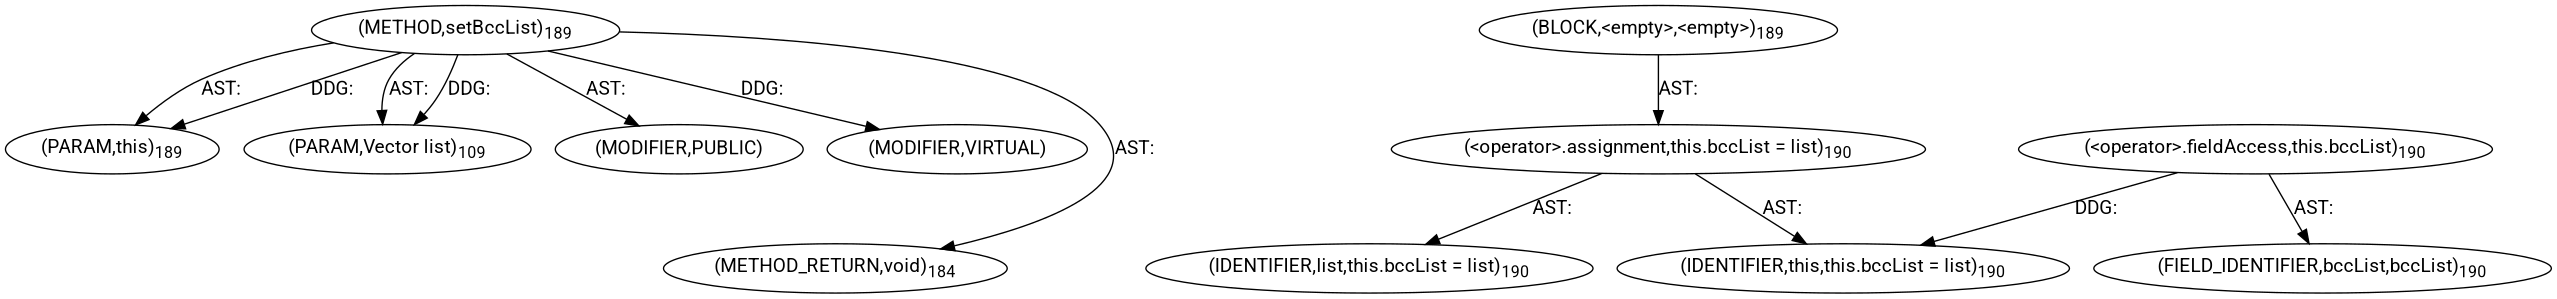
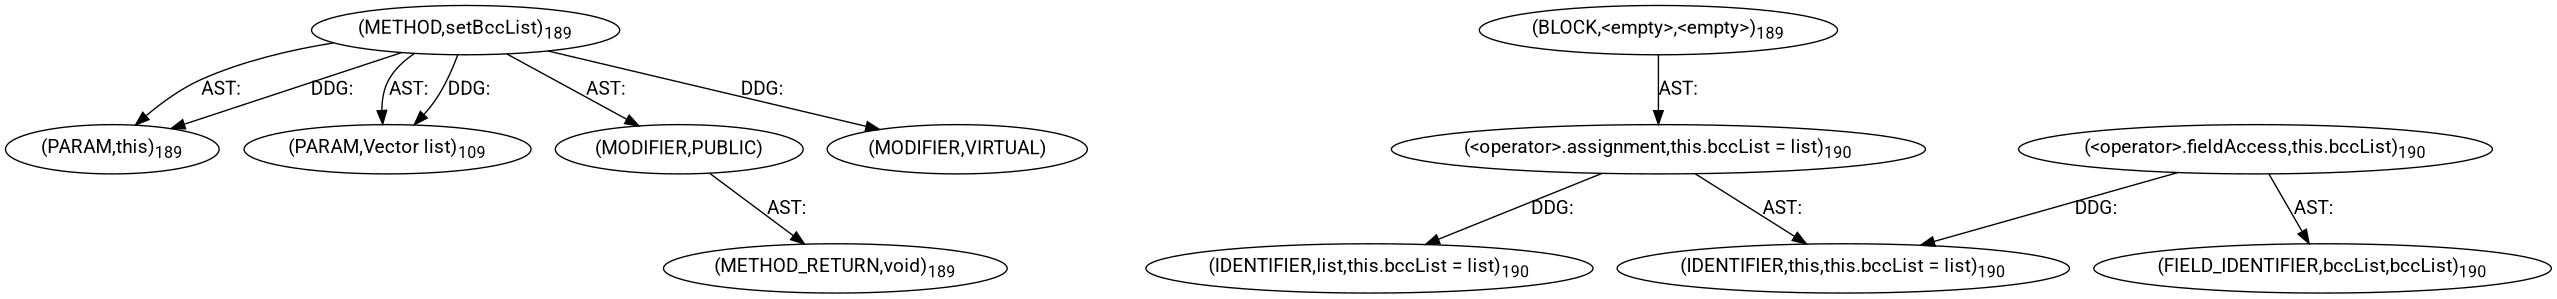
edge "(METHOD,setBccList)" -> "(METHOD_RETURN,void)": now "(MODIFIER,PUBLIC)" -> "(METHOD_RETURN,void)"
edge "(<operator>.assignment,this.bccList = list)" -> "(IDENTIFIER,list,this.bccList = list)": label "AST: " -> "DDG: "
node "(METHOD_RETURN,void)": text "184" -> "189"
